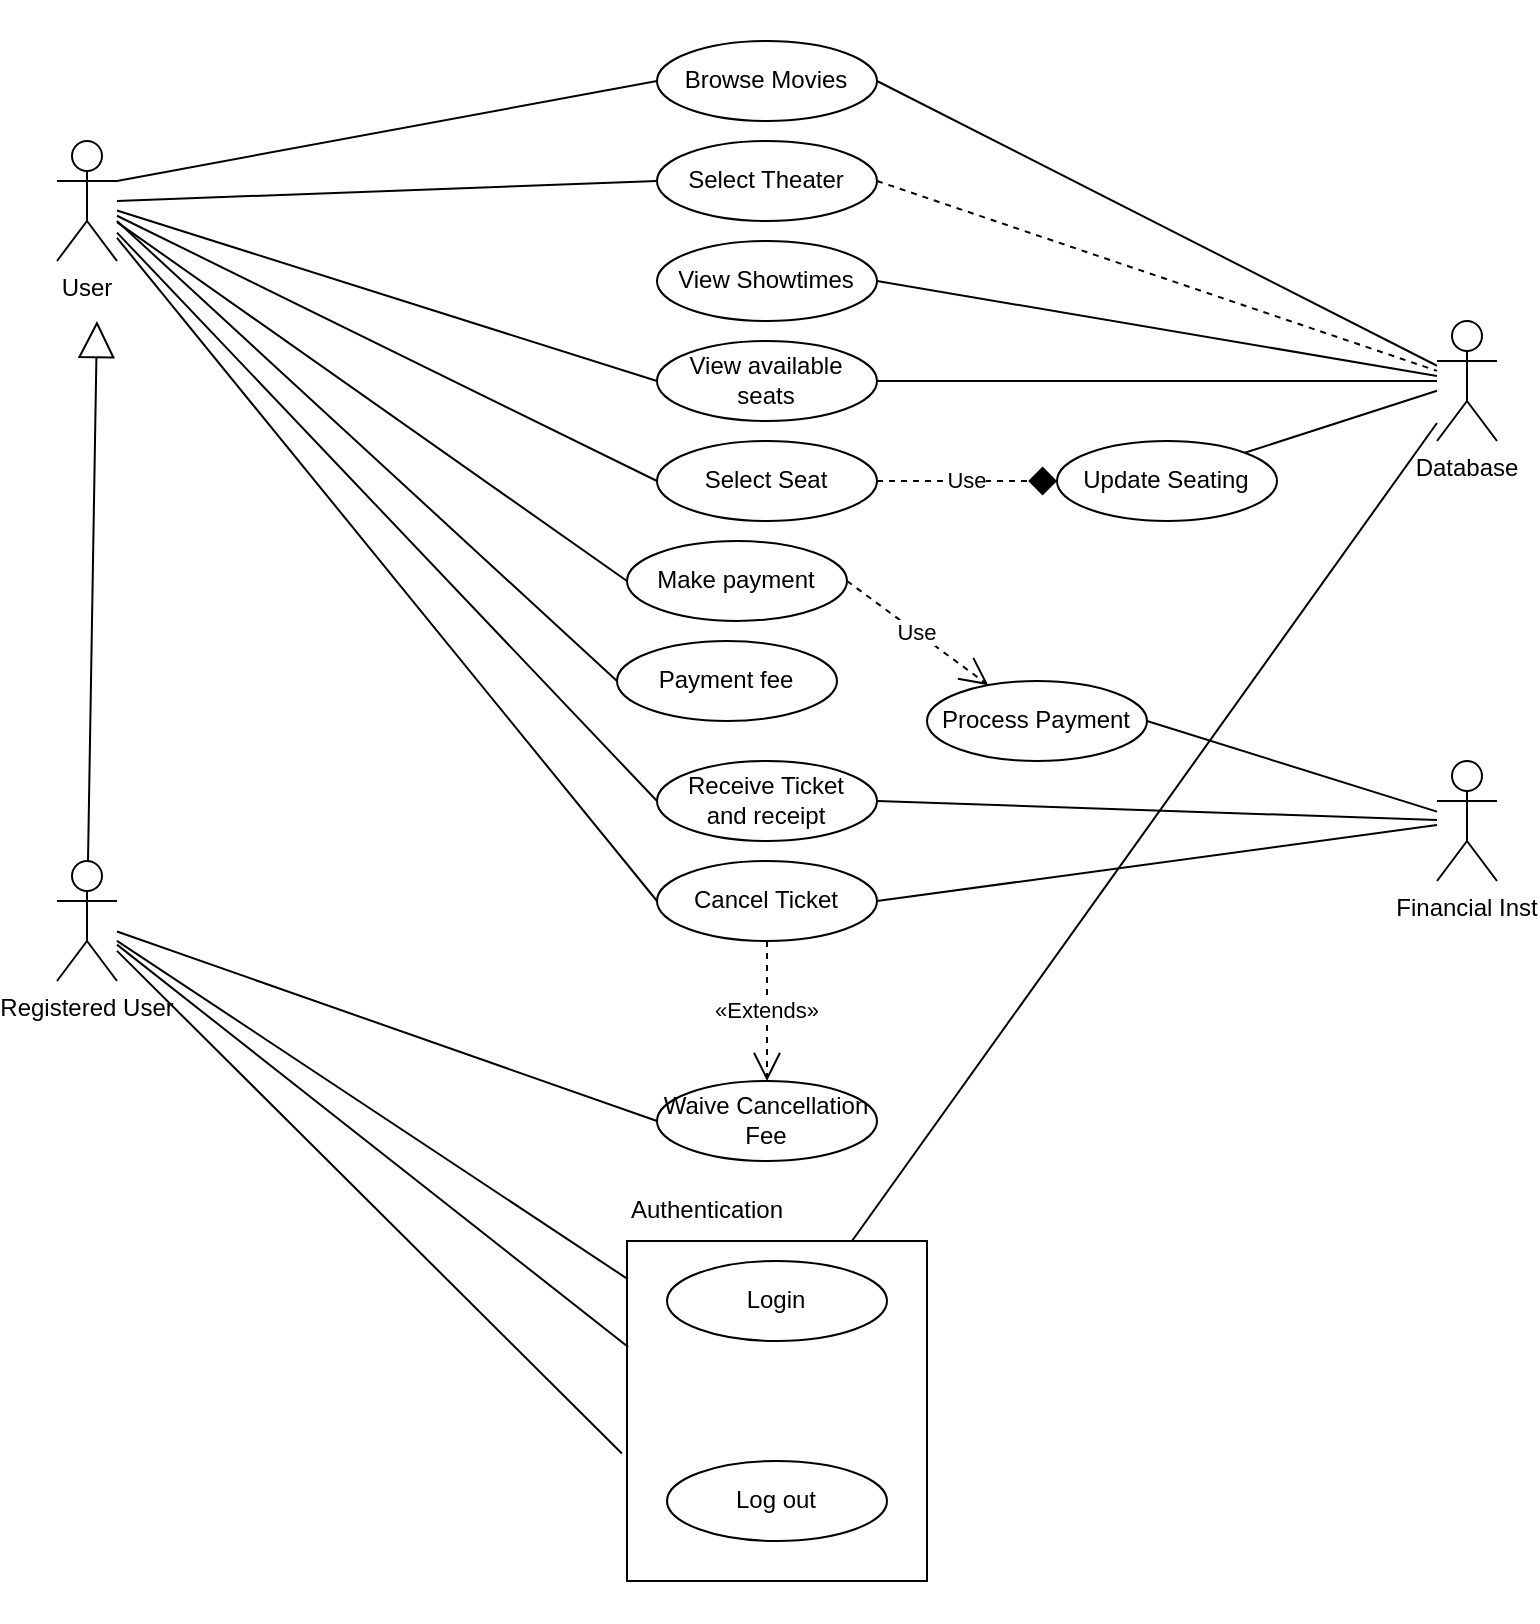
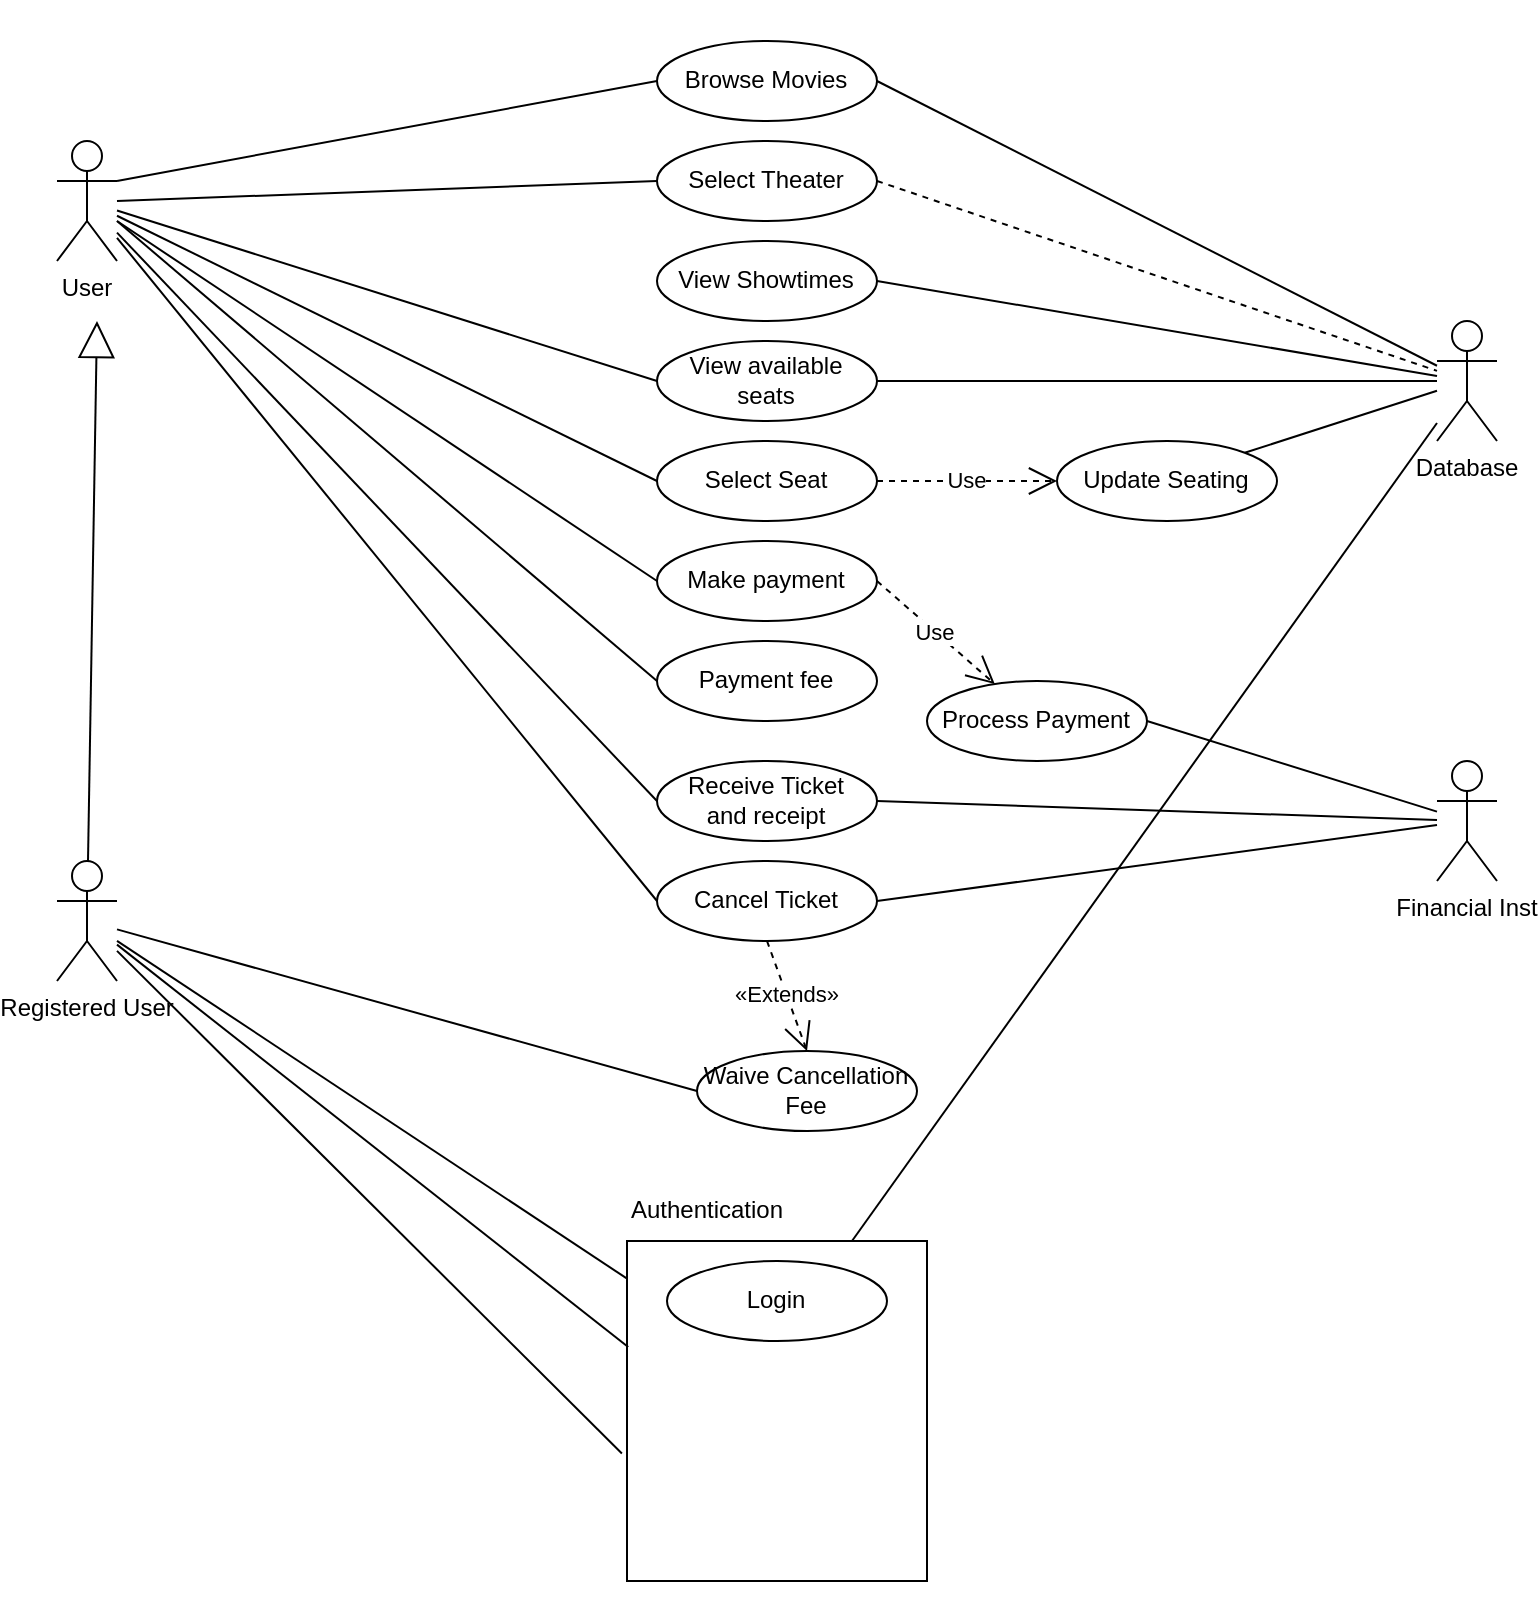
edge "Select Seat" -> "Update Seating": arrowhead diamond -> open
node "Make payment": moved (737, 581) -> (767, 581)
node "Payment fee": moved (727, 681) -> (767, 681)
node "Waive Cancellation Fee": moved (767, 1121) -> (807, 1091)
node "Log out": removed
